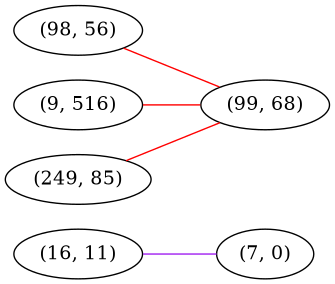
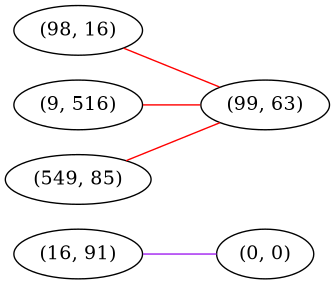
node "(98, 56)": label "(98, 56)" -> "(98, 16)"
node "(99, 68)": label "(99, 68)" -> "(99, 63)"
node "(249, 85)": label "(249, 85)" -> "(549, 85)"
node "(16, 11)": label "(16, 11)" -> "(16, 91)"
node "(7, 0)": label "(7, 0)" -> "(0, 0)"
